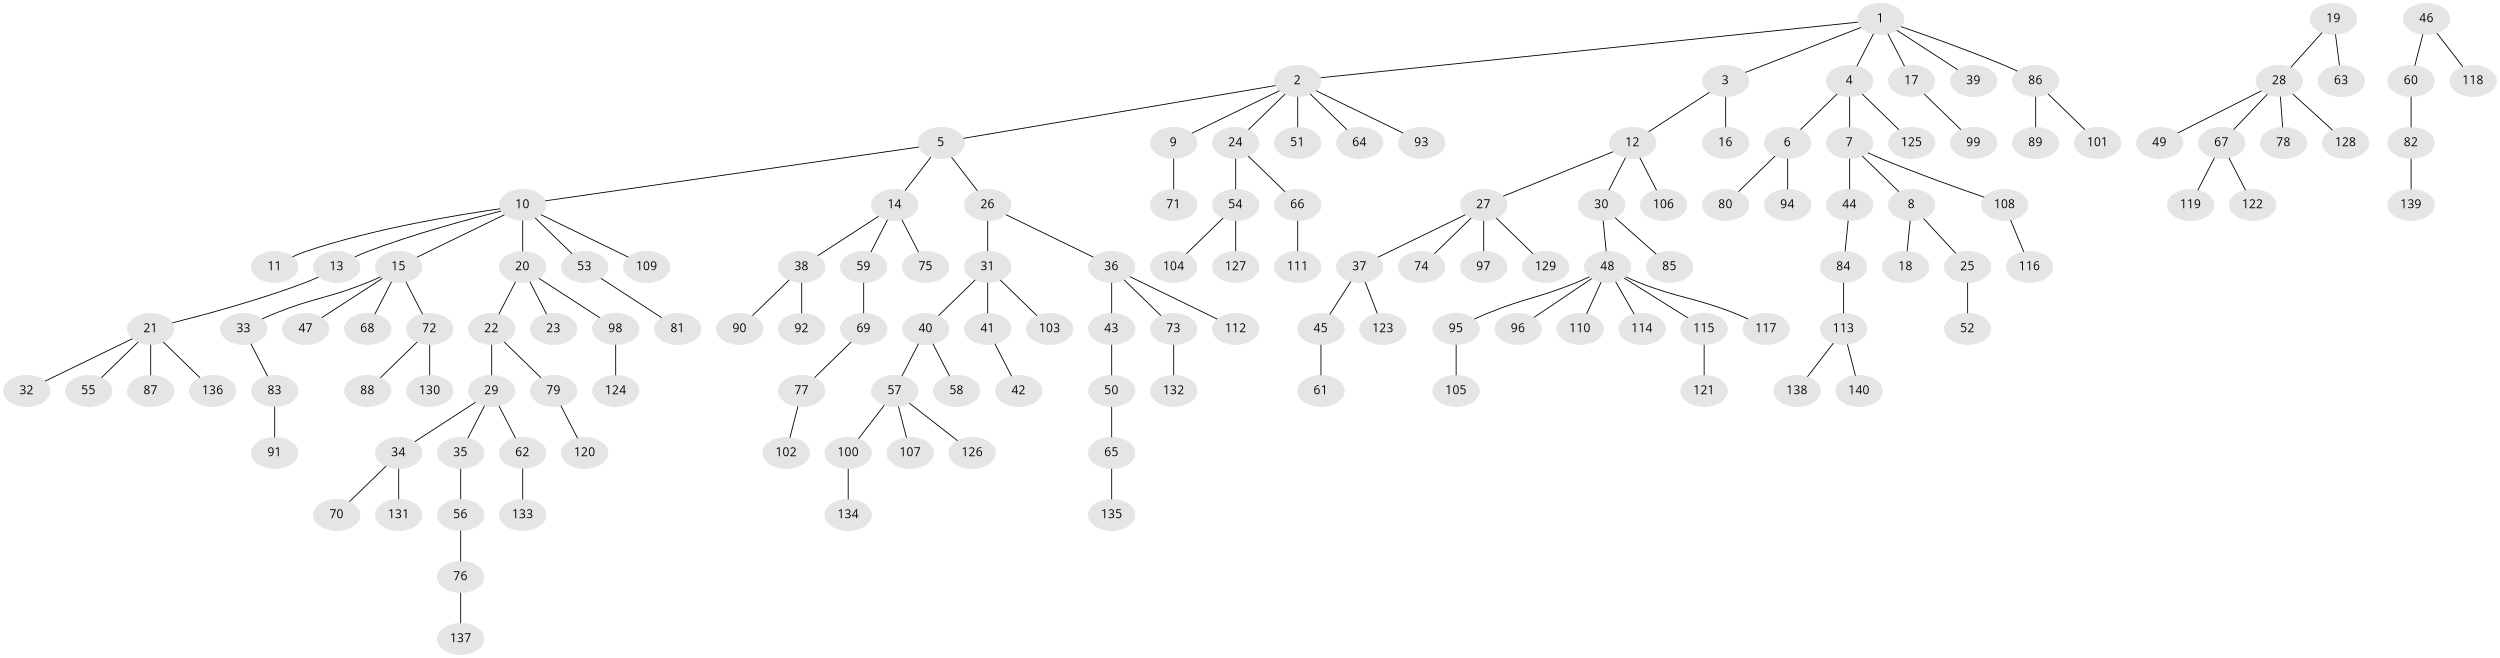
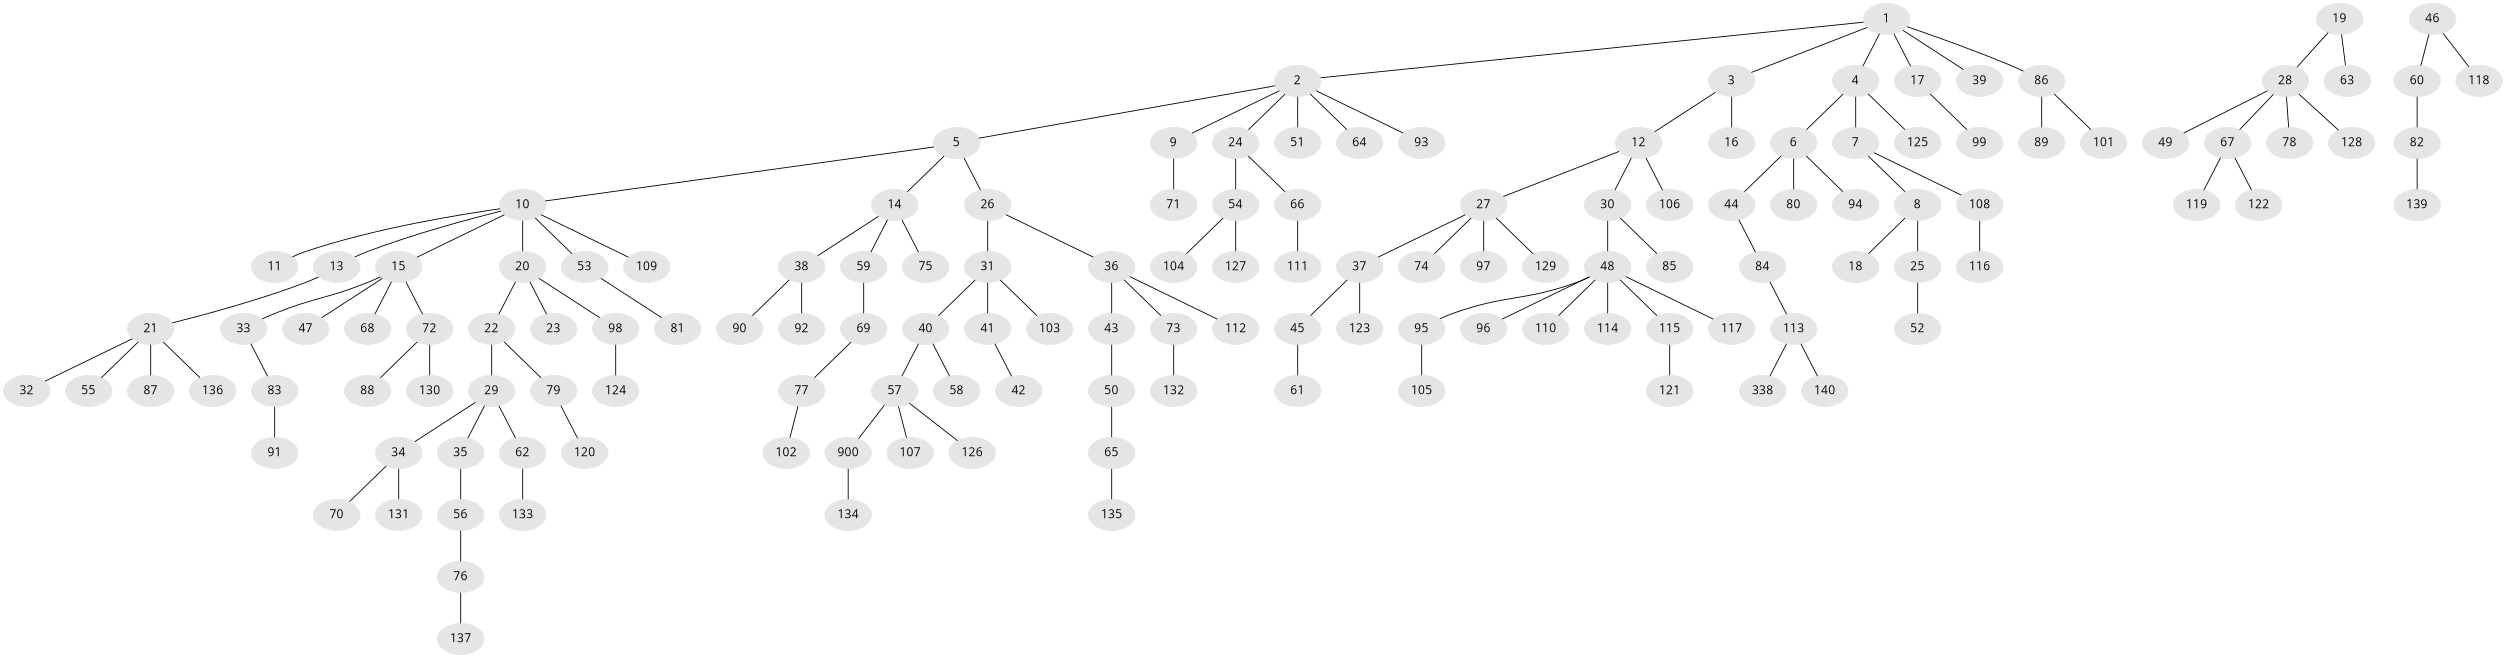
edge "7" -- "44": now "6" -- "44"
node "138": label "138" -> "338"
node "100": label "100" -> "900"
